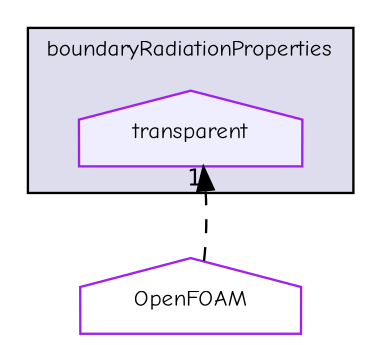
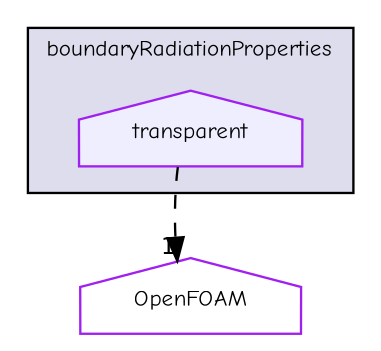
edge "OpenFOAM" -> "transparent": reversed
